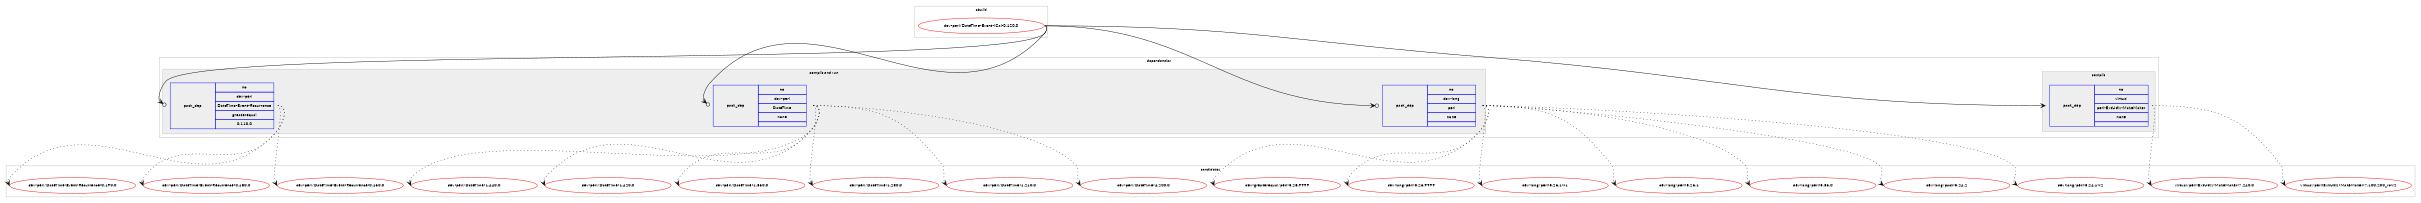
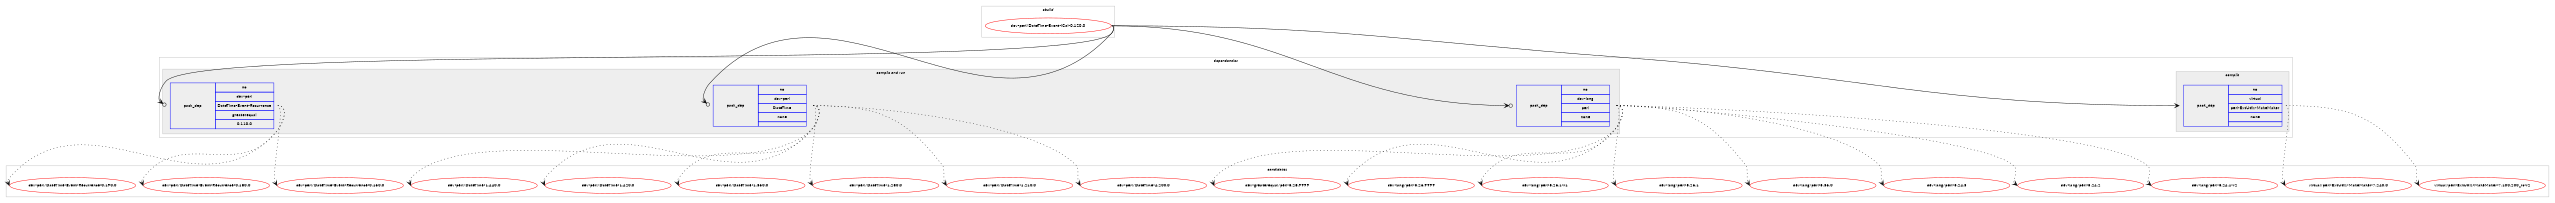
node "dev-lang/perl-5.24.3": added
node "dev-lang/pack-5.24.2": label "dev-lang/pack-5.24.2" -> "dev-lang/perl-5.24.2"
